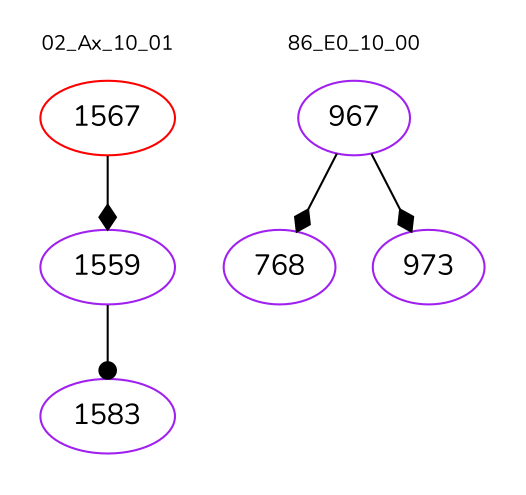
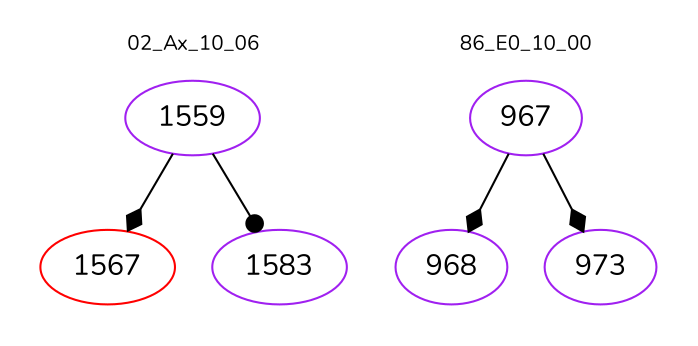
cluster "02_Ax_10_01": label "02_Ax_10_01" -> "02_Ax_10_06"
edge "1567" -> "1559": reversed
node "768": label "768" -> "968"
